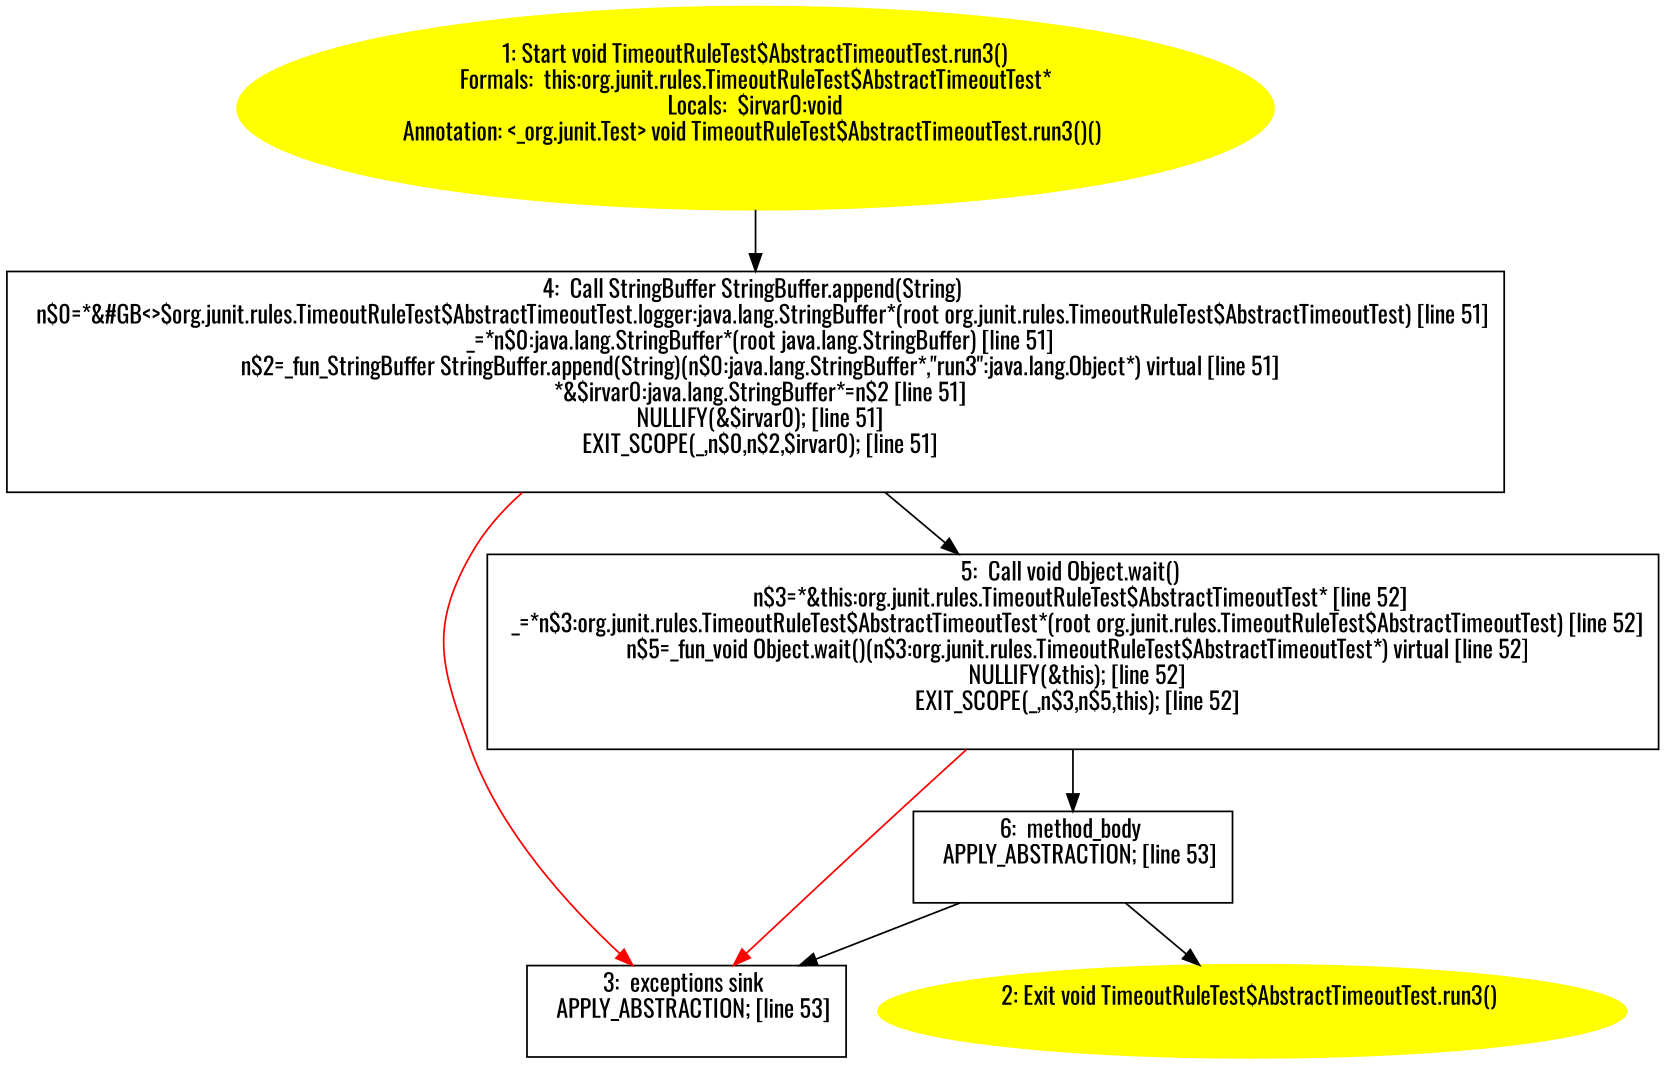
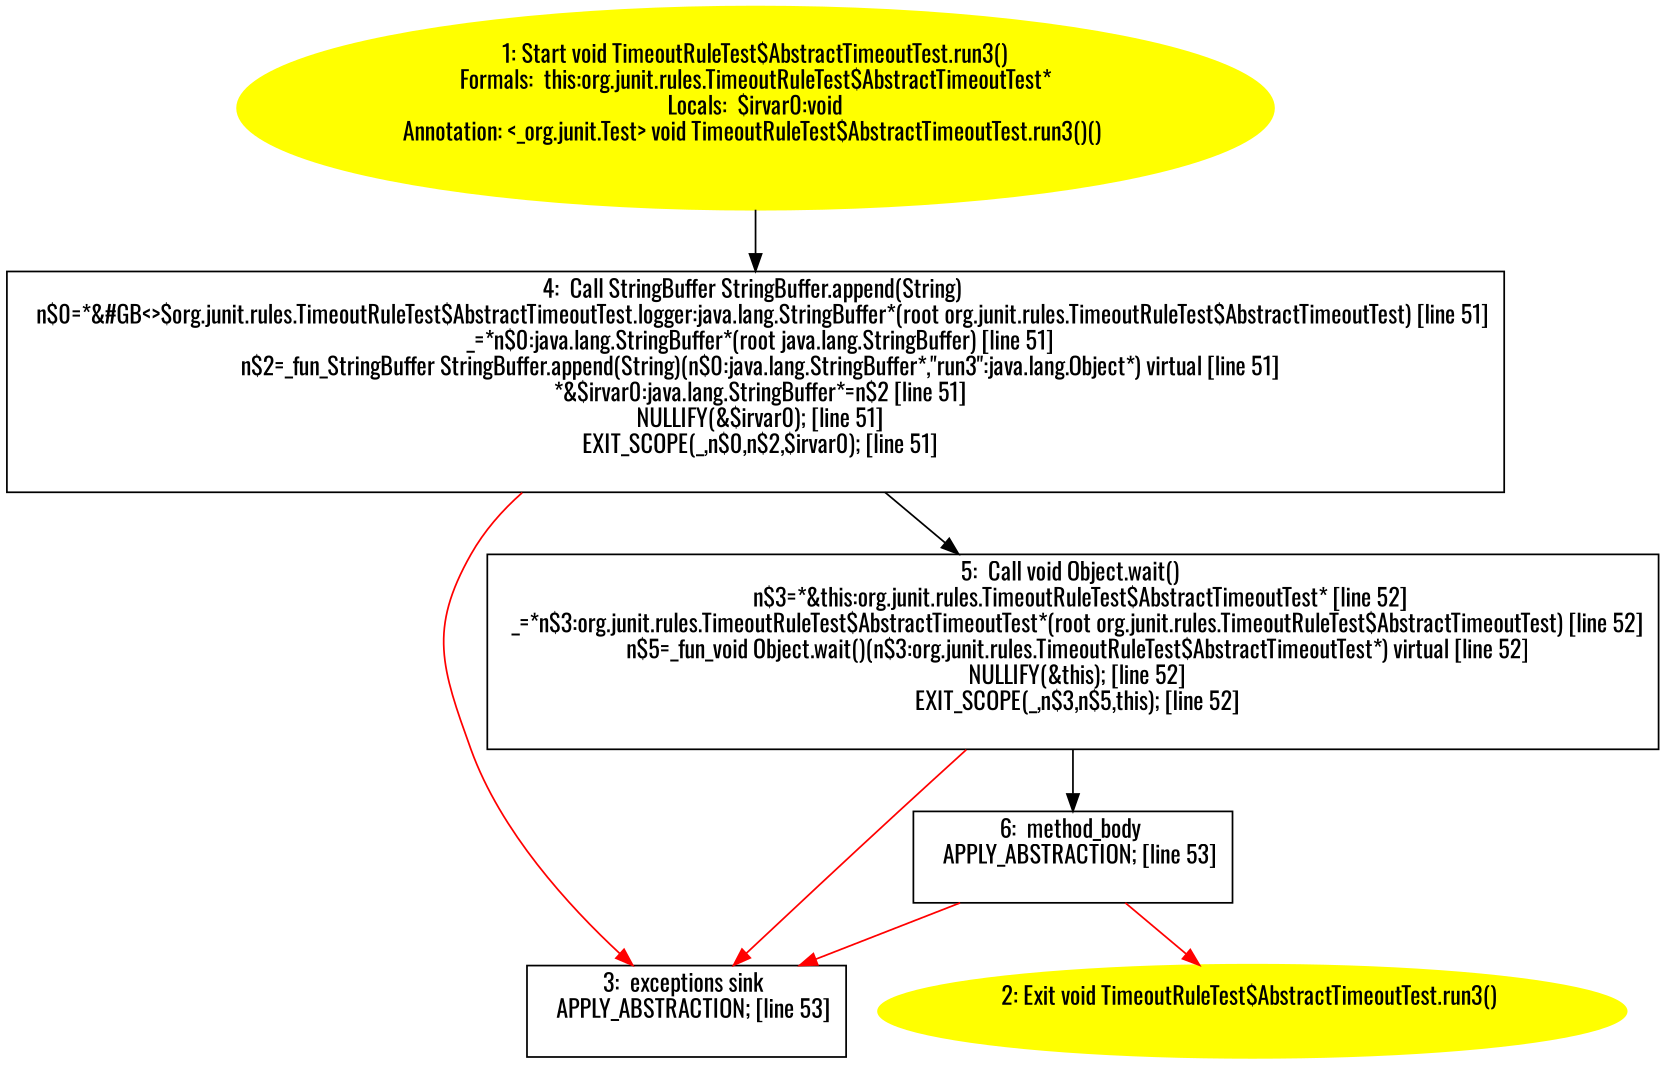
edge "6:  method_body APPLY_ABSTRACTION; [line 53]" -> "2: Exit void TimeoutRuleTest$AbstractTimeoutTest.run3()": color black -> red
edge "6:  method_body APPLY_ABSTRACTION; [line 53]" -> "3:  exceptions sink APPLY_ABSTRACTION; [line 53]": color black -> red
